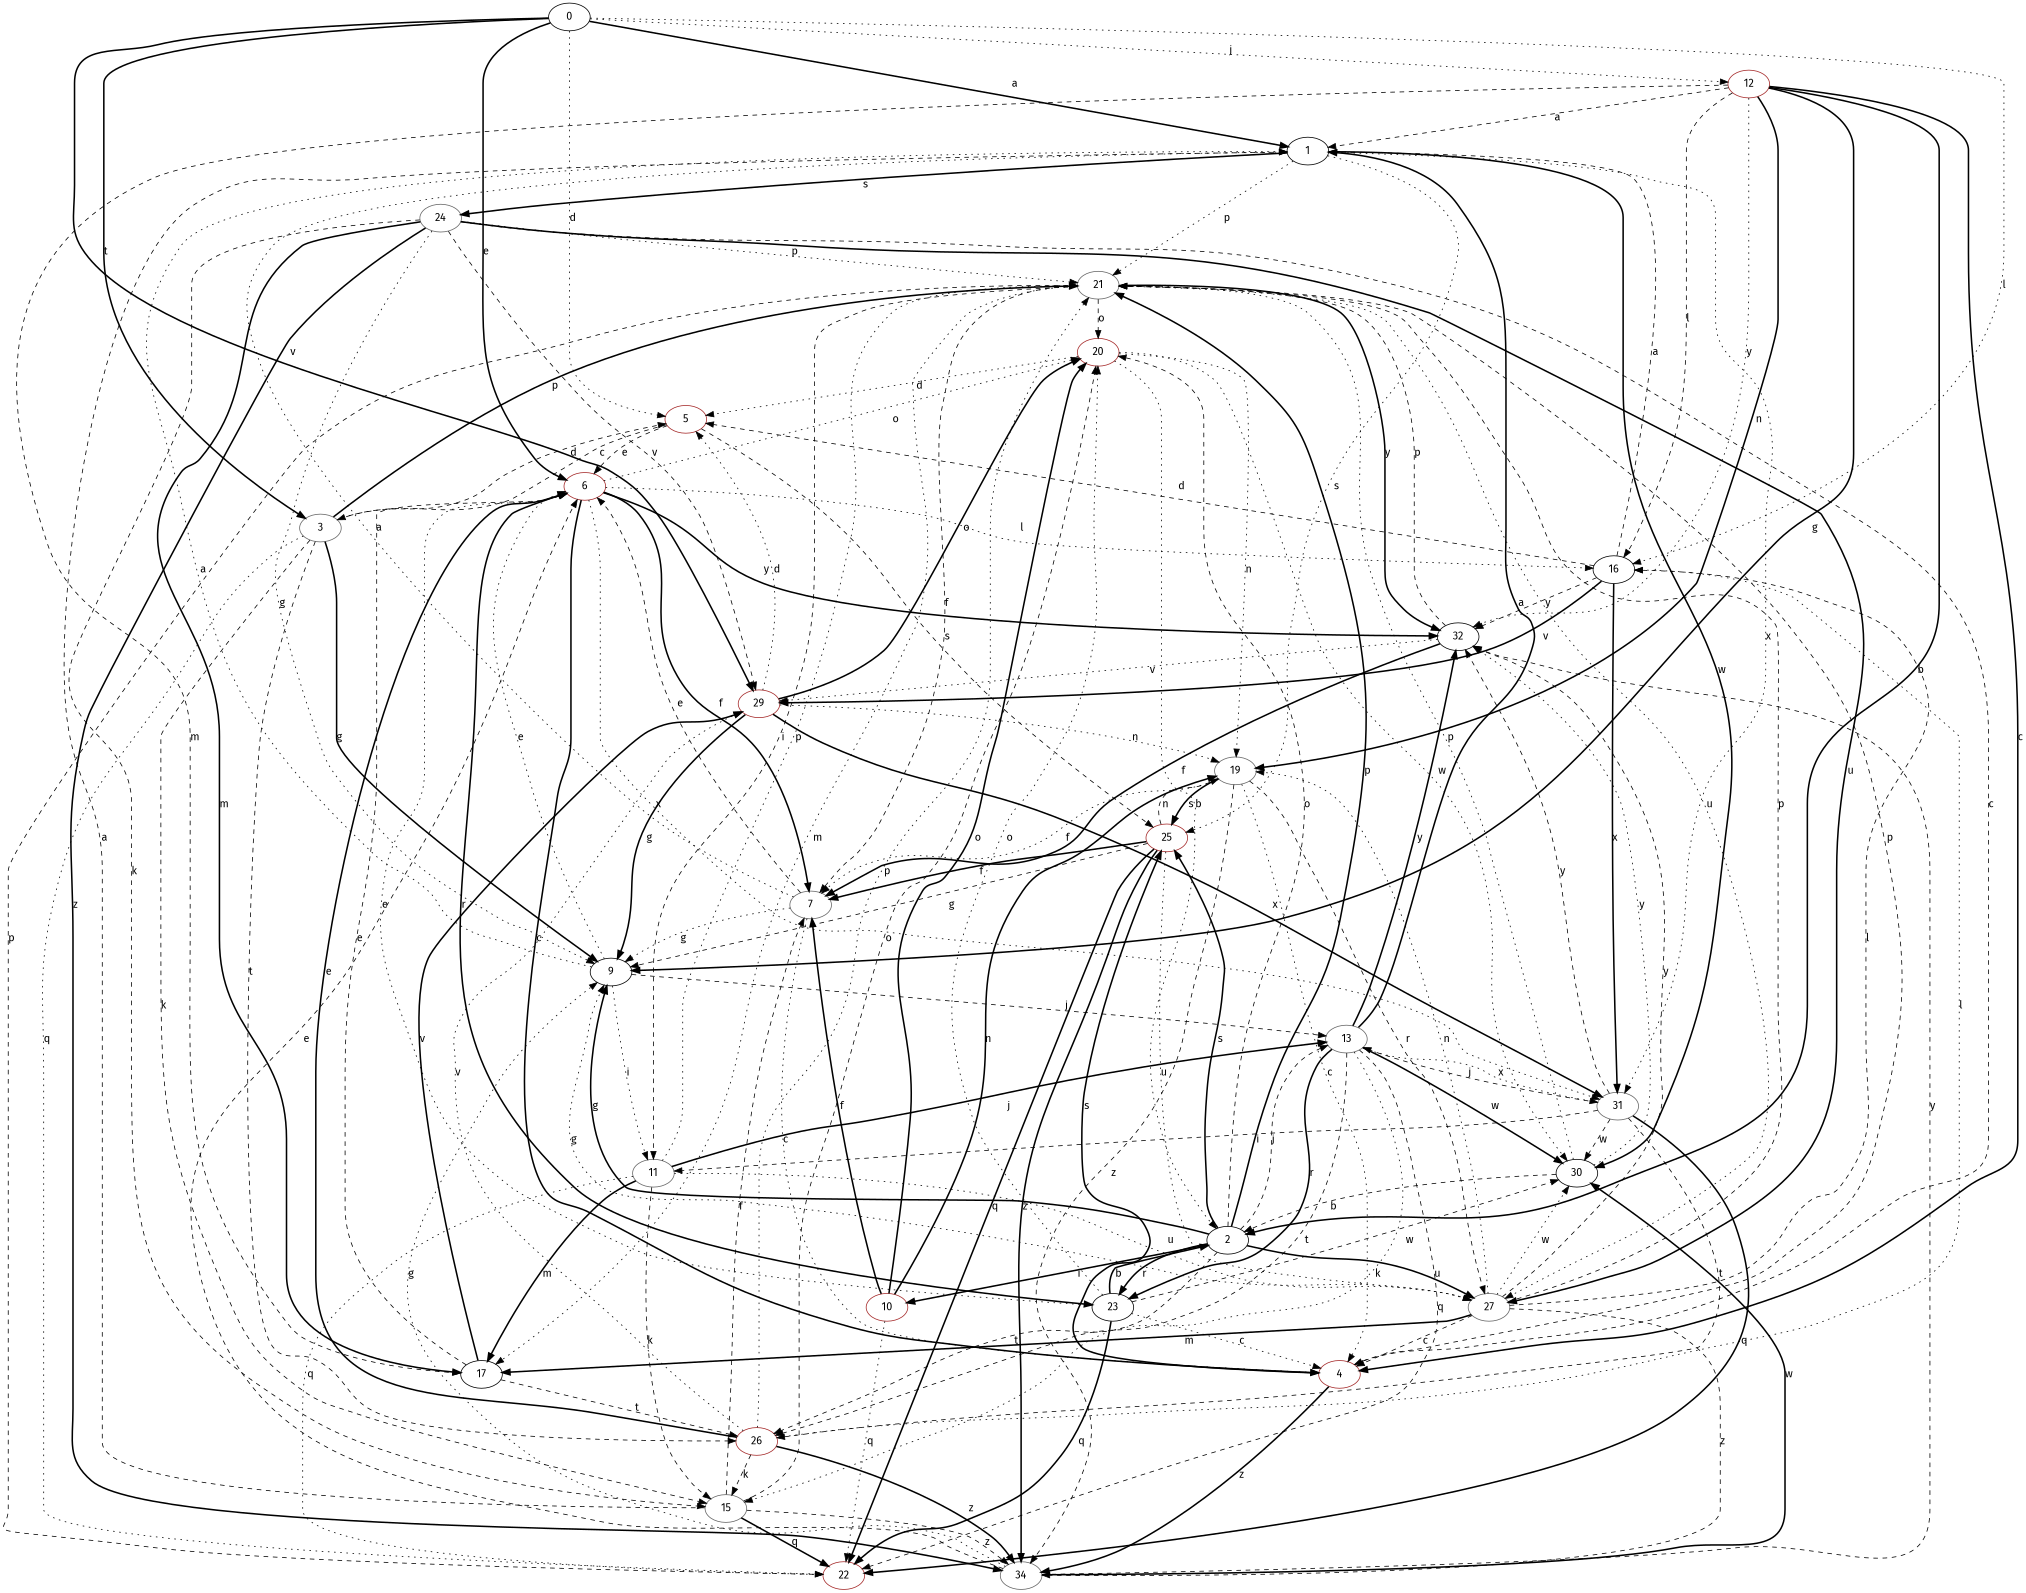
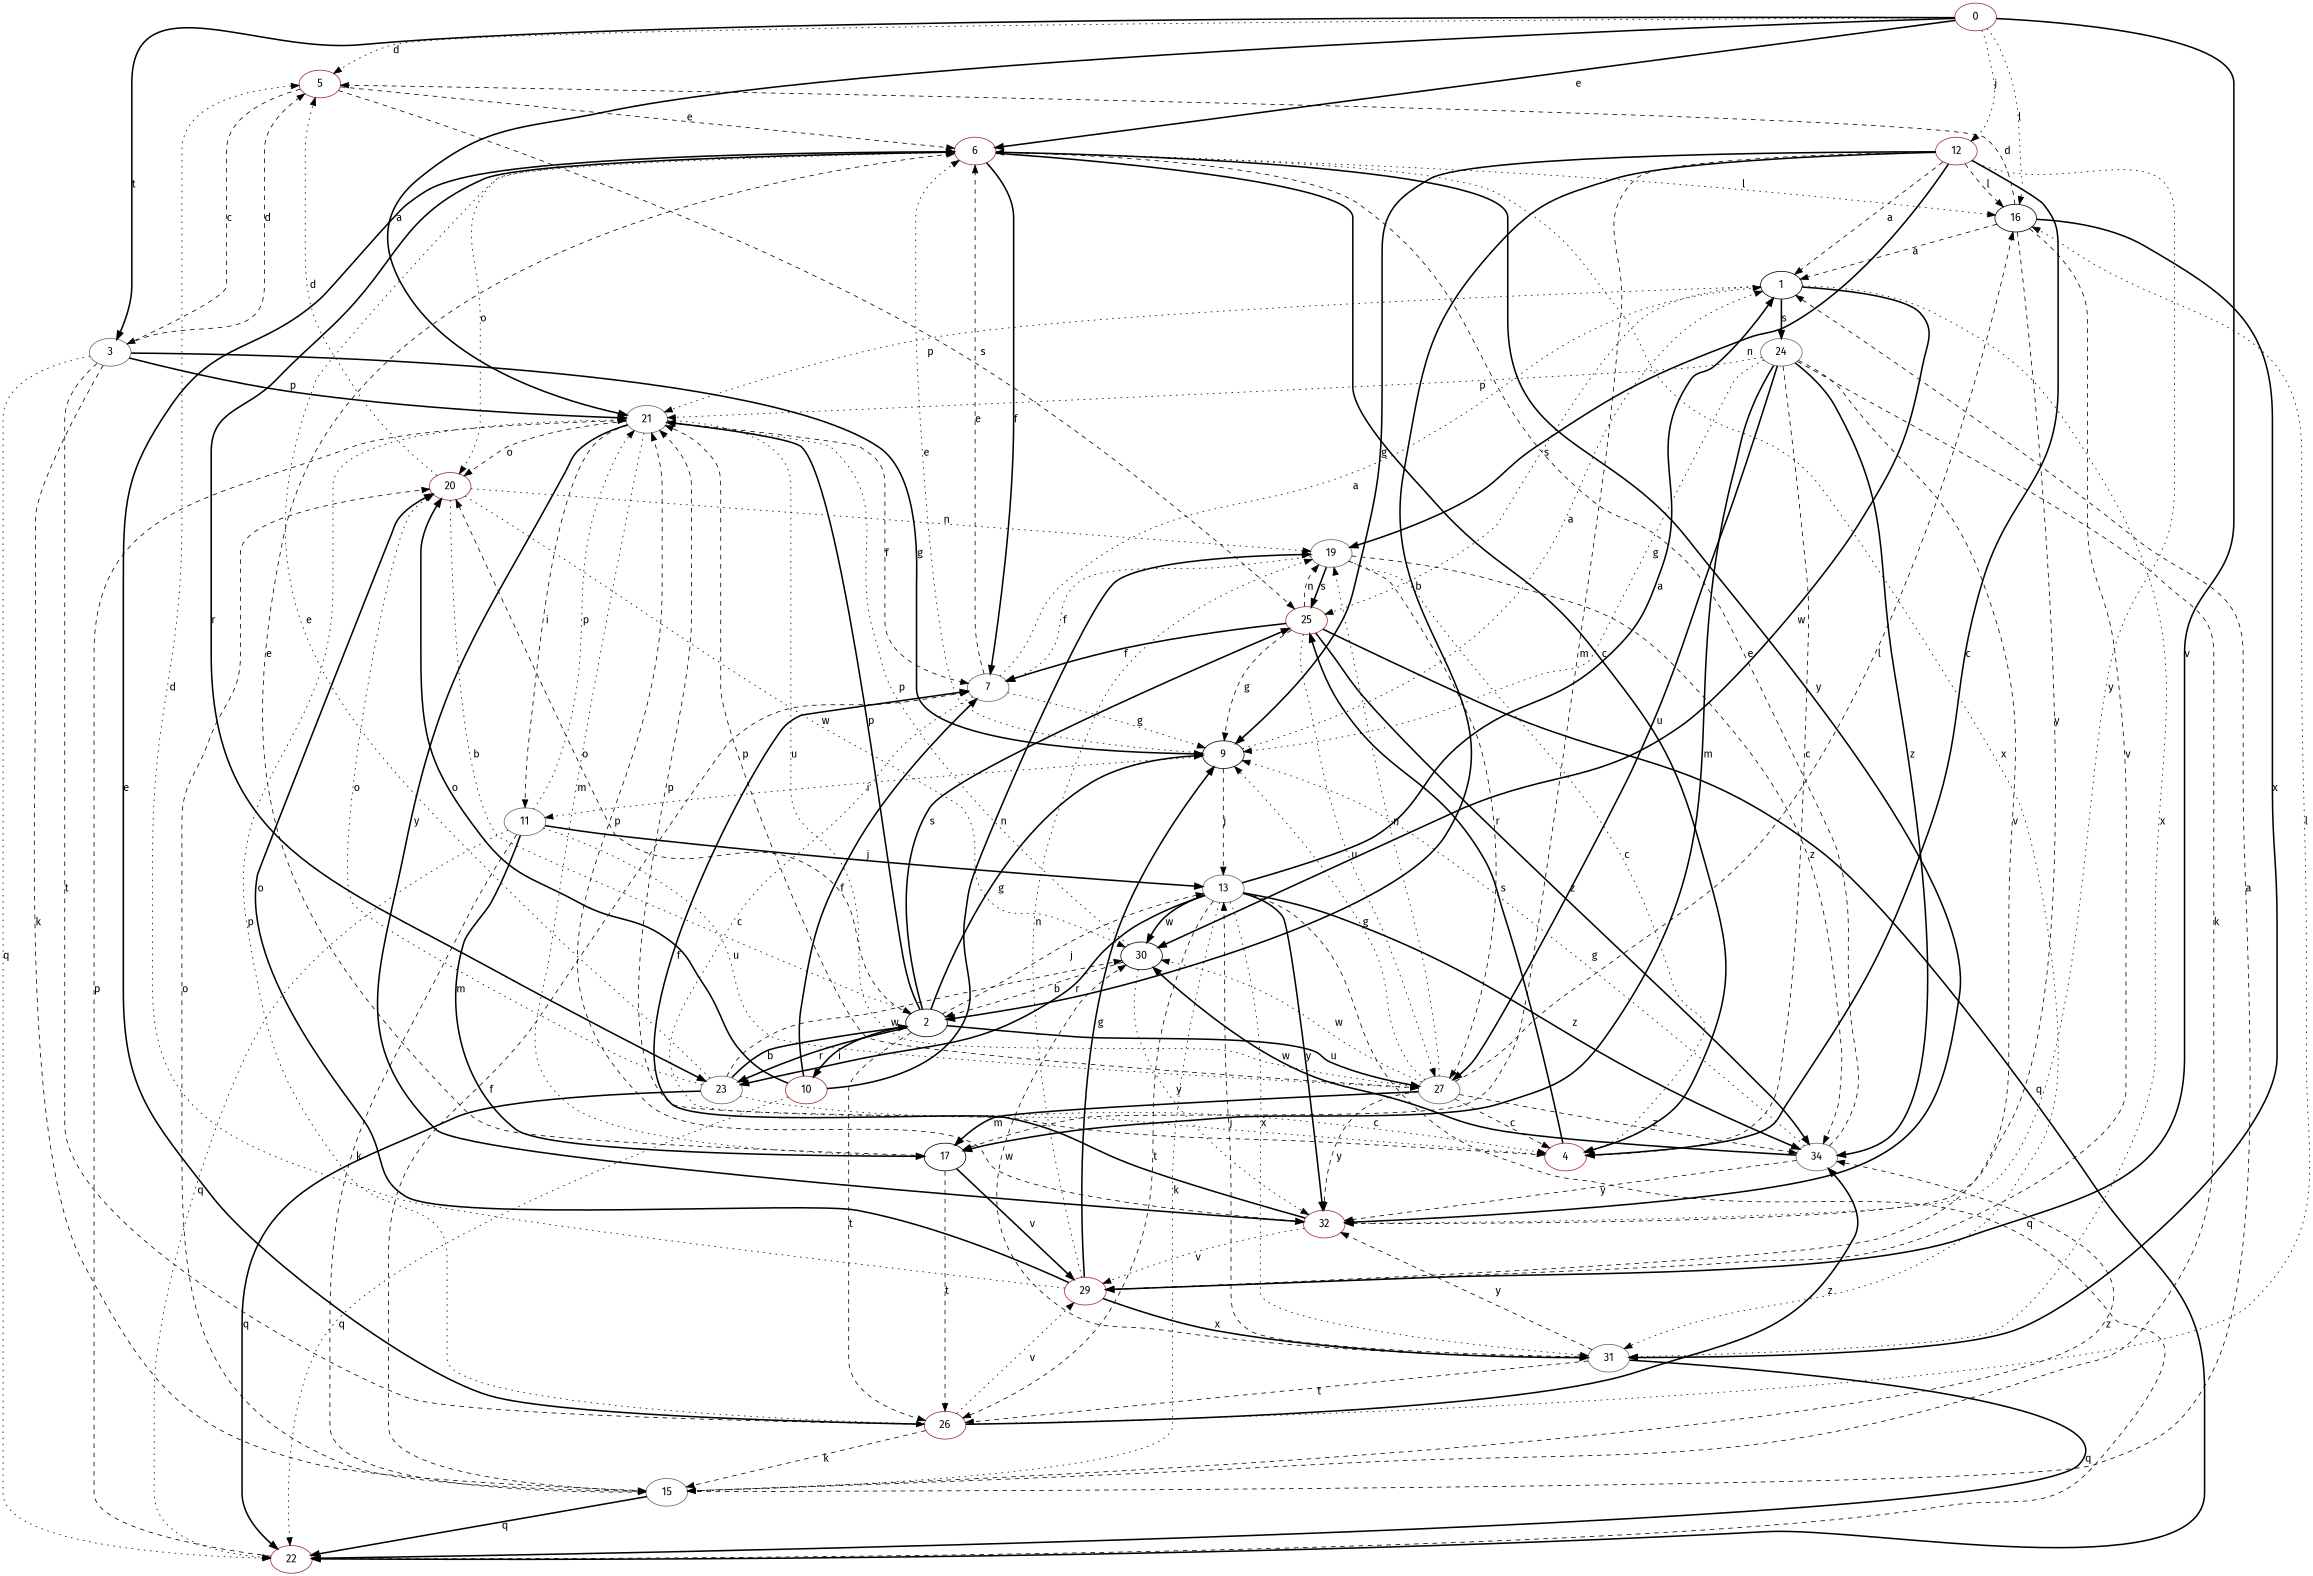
node "0": color black -> brown
edge "0" -> "1": now "0" -> "21"
node "32": color black -> brown
edge "16" -> "29": style bold -> dashed
edge "31" -> "11": removed, label "i"
node "23": color black -> gray40
edge "4" -> "34": now "13" -> "34"
